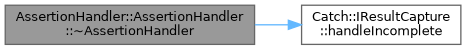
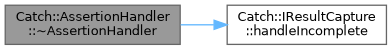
node "AssertionHandler::AssertionHandler ::~AssertionHandler": label "AssertionHandler::AssertionHandler ::~AssertionHandler" -> "Catch::AssertionHandler ::~AssertionHandler"
